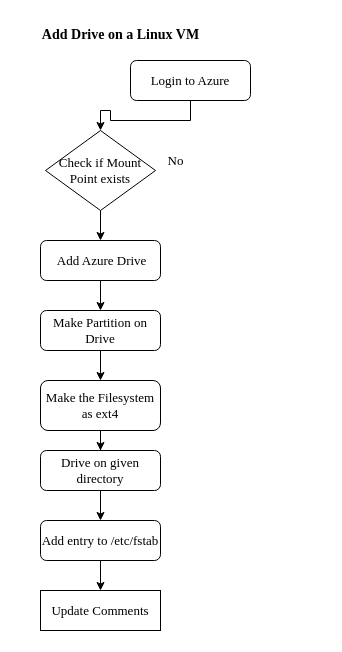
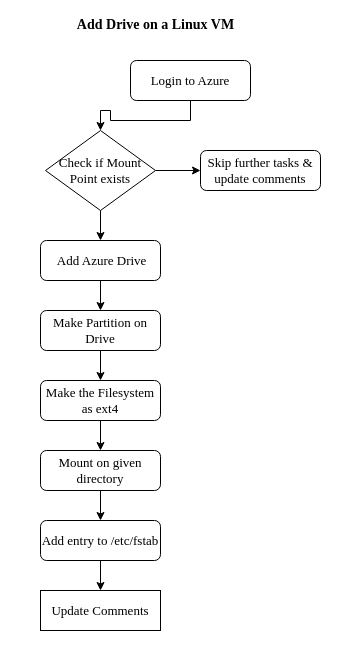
node "Add Drive on a Linux VM": moved (121, 36) -> (156, 26)
node "No": removed
edge "Check if Mount Point exists" -> "Skip further tasks & update comments": added
node "Skip further tasks & update comments": added
node "Make the Filesystem as ext4": size 120x50 -> 120x40
node "Drive on given directory": label "Drive on given directory" -> "Mount on given directory"
